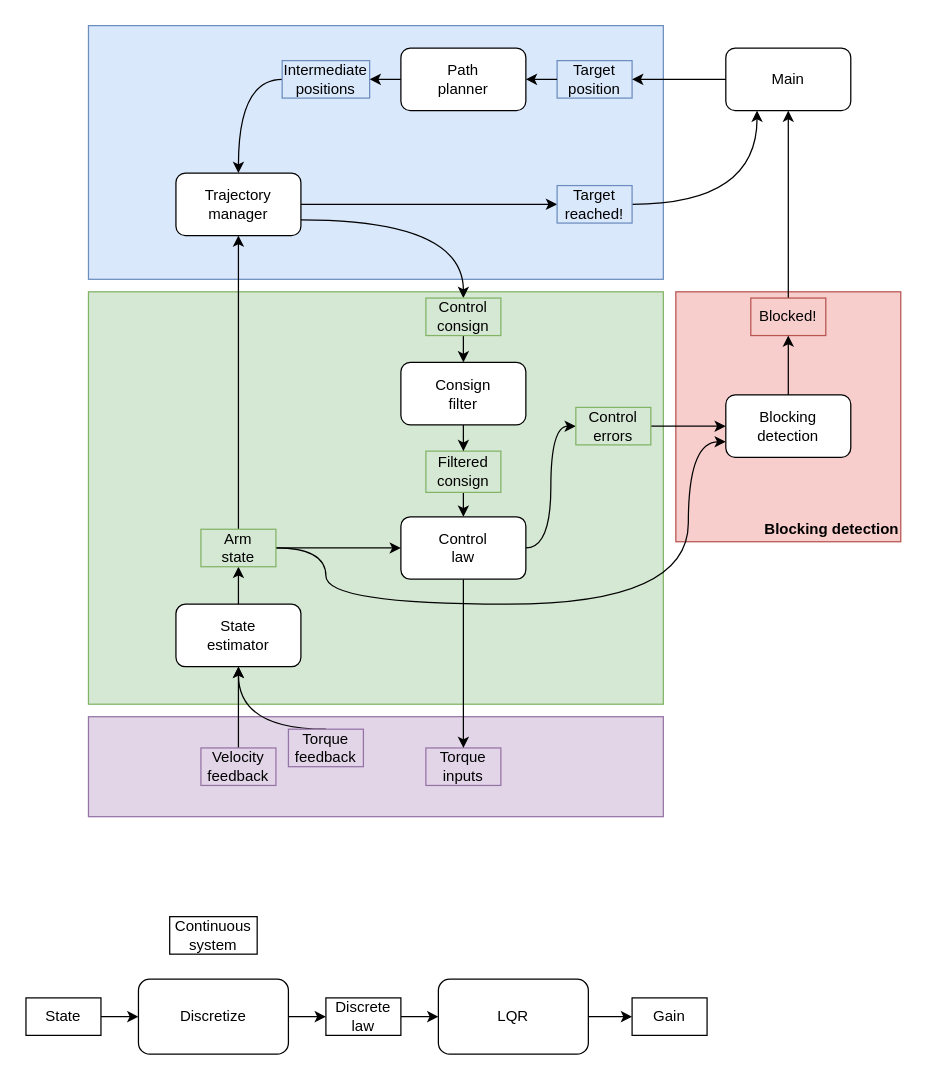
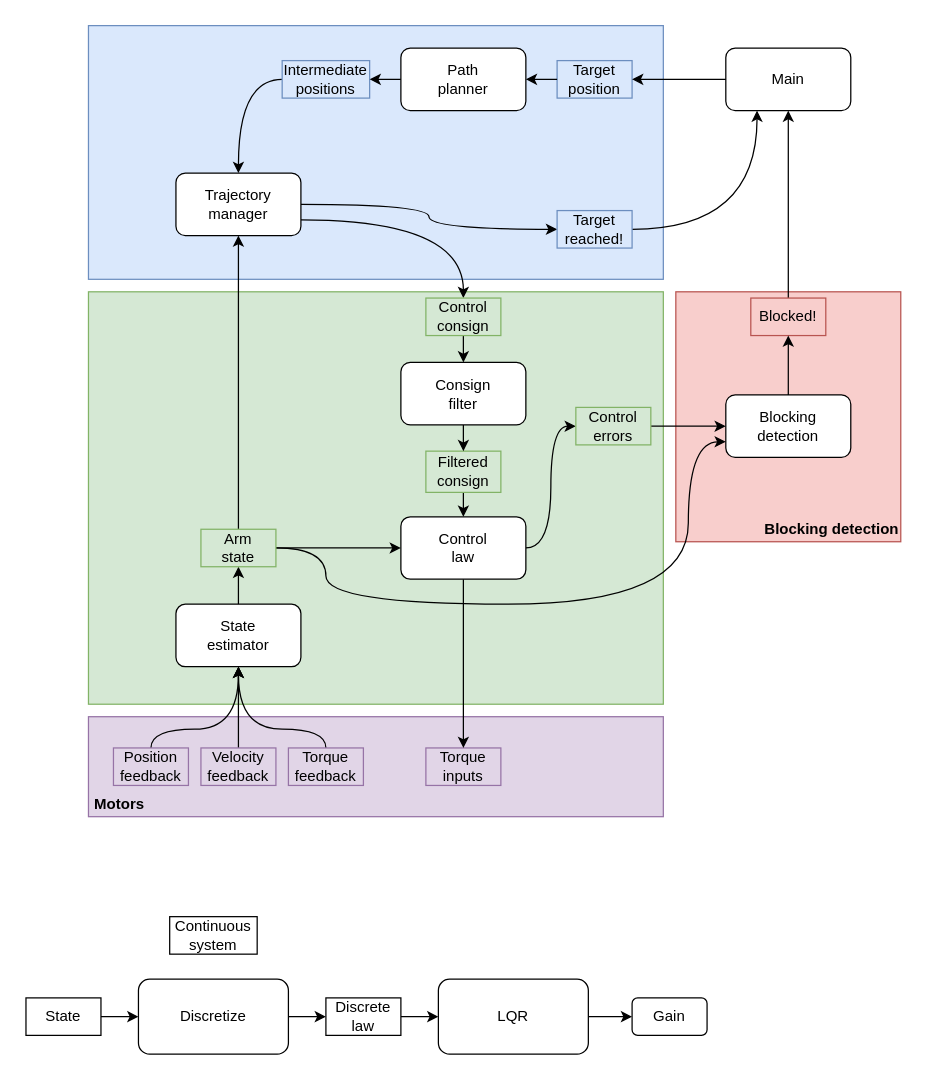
node "Target reached!": moved (594, 204) -> (594, 229)
edge "Position feedback" -> "State estimator": added
node "Torque feedback": moved (326, 748) -> (326, 767)
node "Position feedback": added
node "Motors": added
node "Gain": shape rectangle -> rounded rectangle
